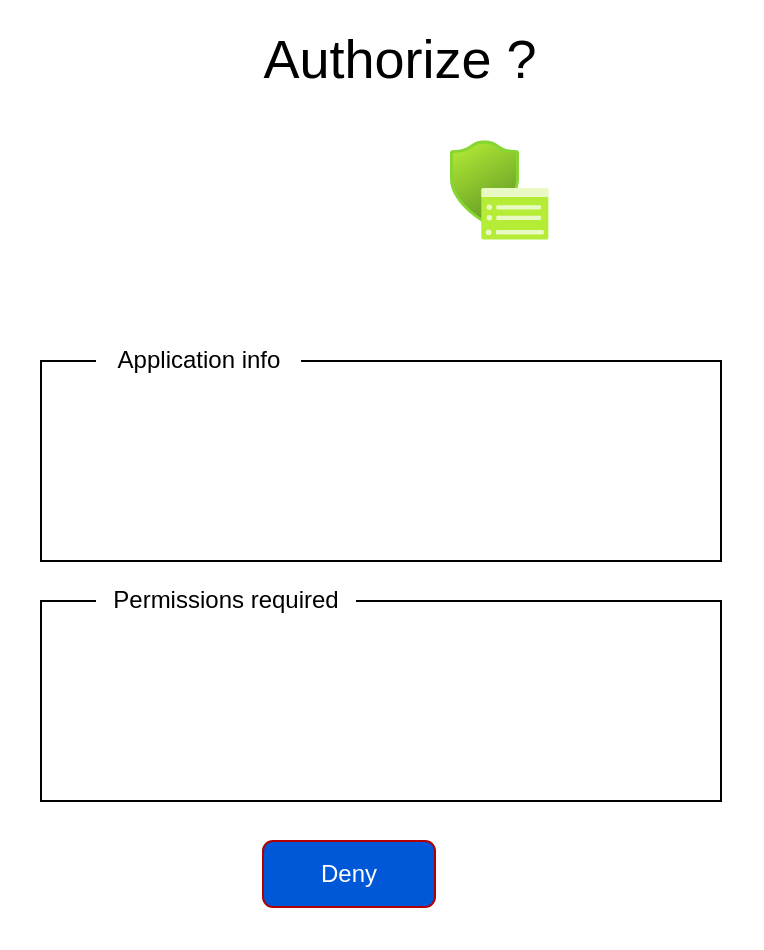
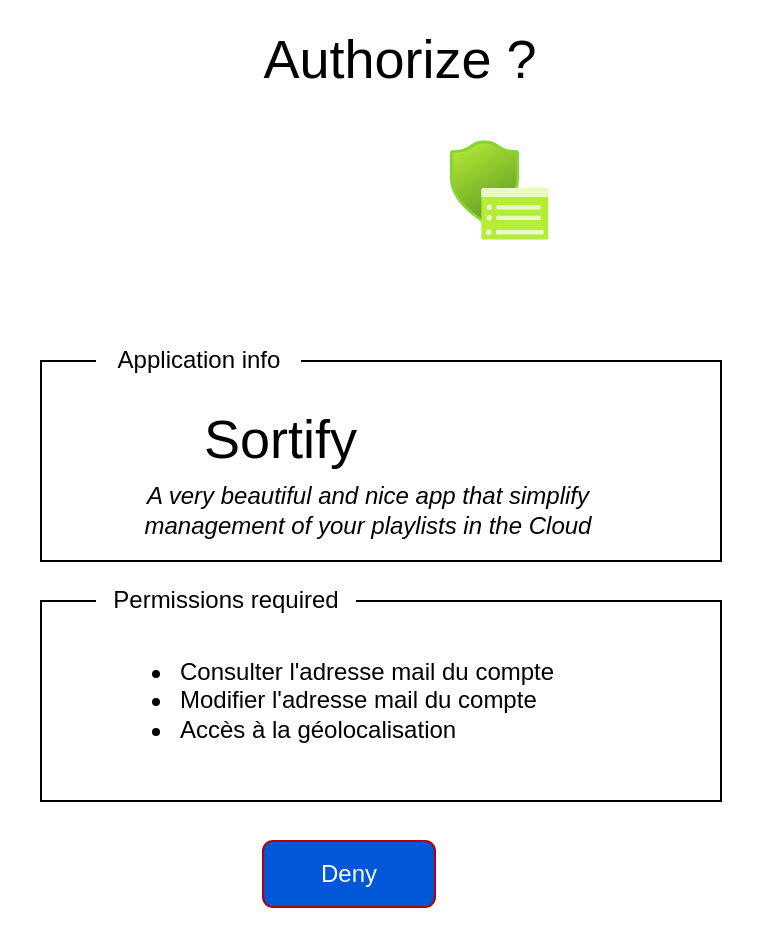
node "Sortify": added
node "A very beautiful and nice app that simplify management of your playlists in the Cloud": added
node "Consulter l'adresse mail du compte Modifier l'adresse mail du compte Accès à la géolocalisation": added
